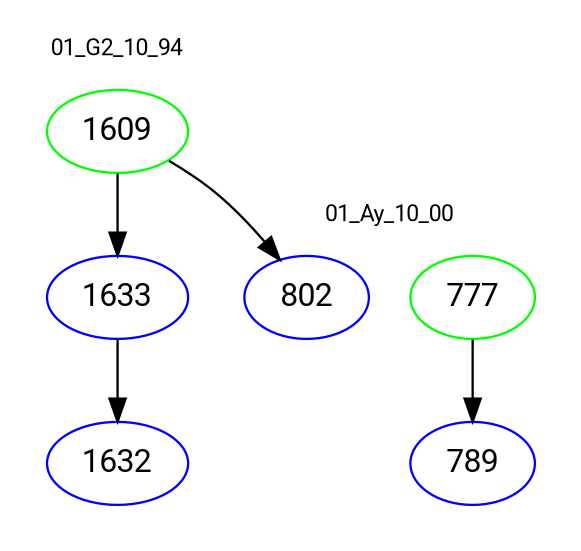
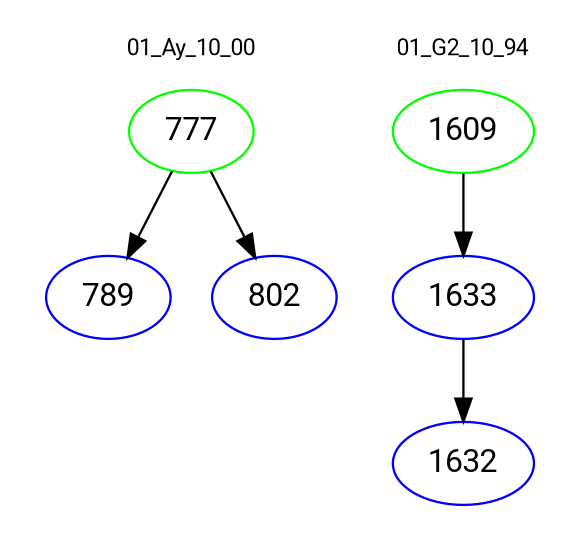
edge "1609" -> "802": now "777" -> "802"
